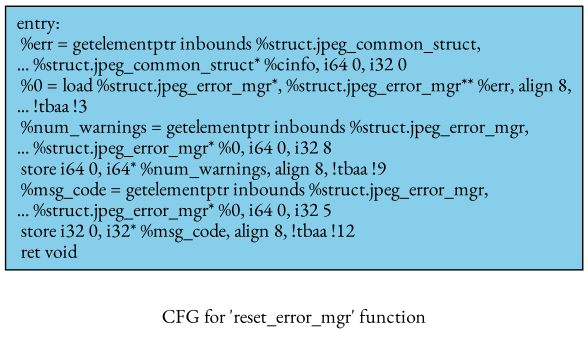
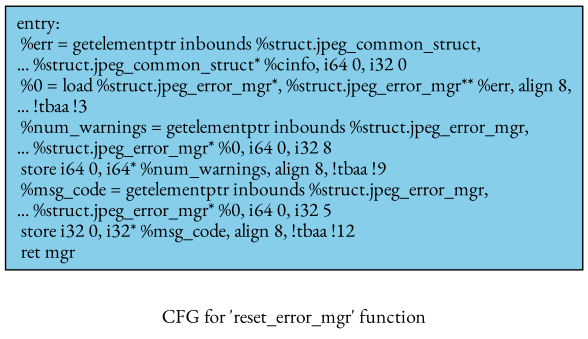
node "entry:": text "ret void" -> "ret mgr"
